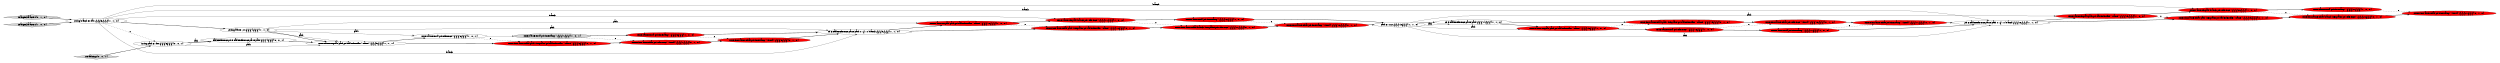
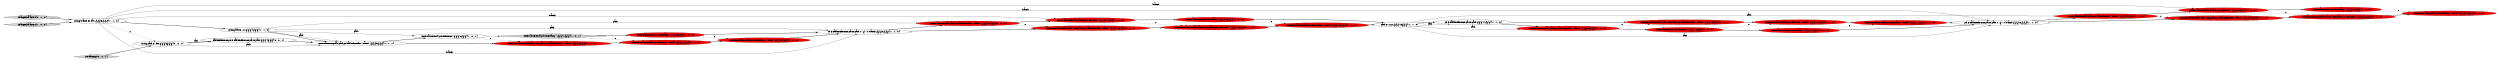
node "Assert.assertNull(pti.timestamp())@@@7@@@['1', '0', '1']": shape ellipse -> diamond
